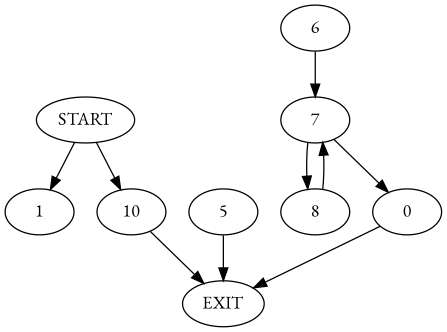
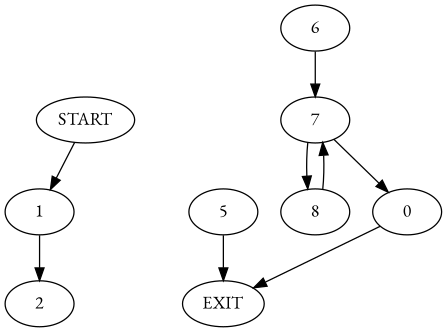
node "10": removed
node "2": added
